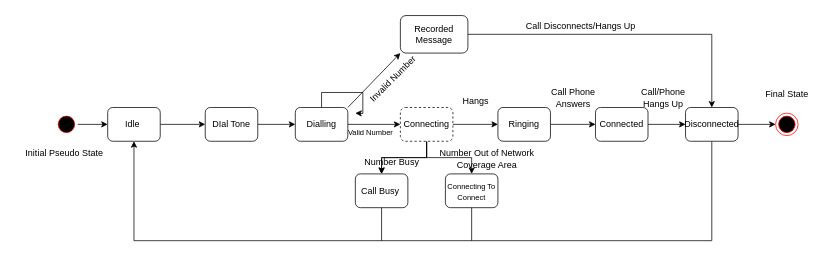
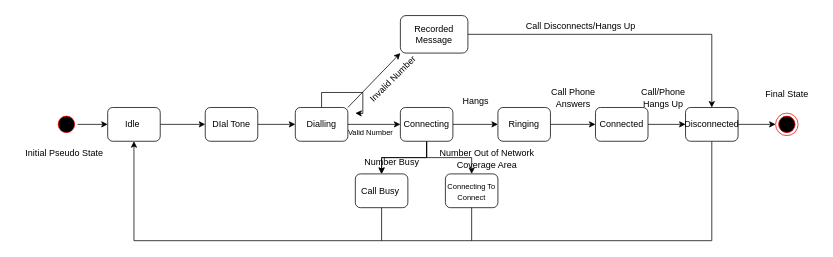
node "Connecting": style dashed -> solid
